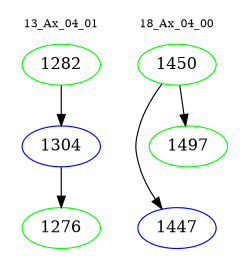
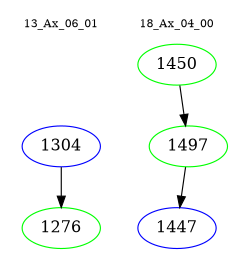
cluster "13_Ax_04_01": label "13_Ax_04_01" -> "13_Ax_06_01"
node "1282": removed
edge "1450" -> "1447": now "1497" -> "1447"
